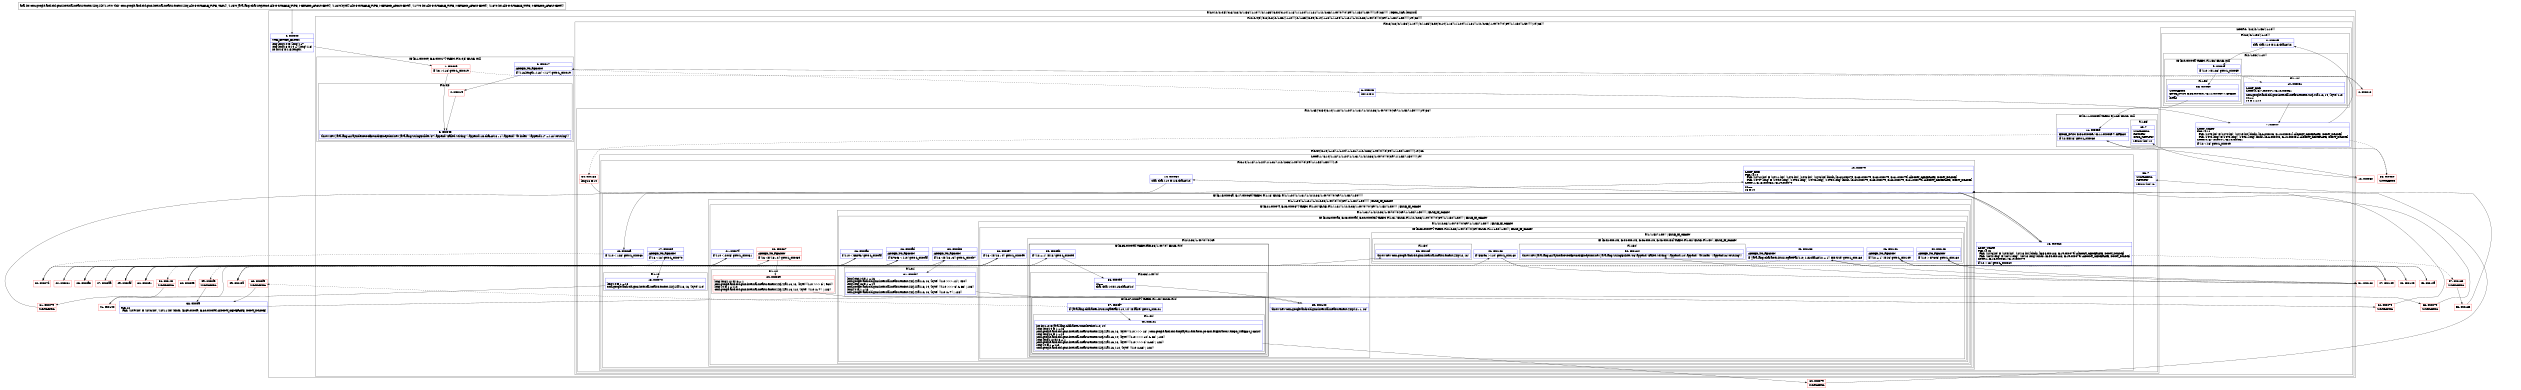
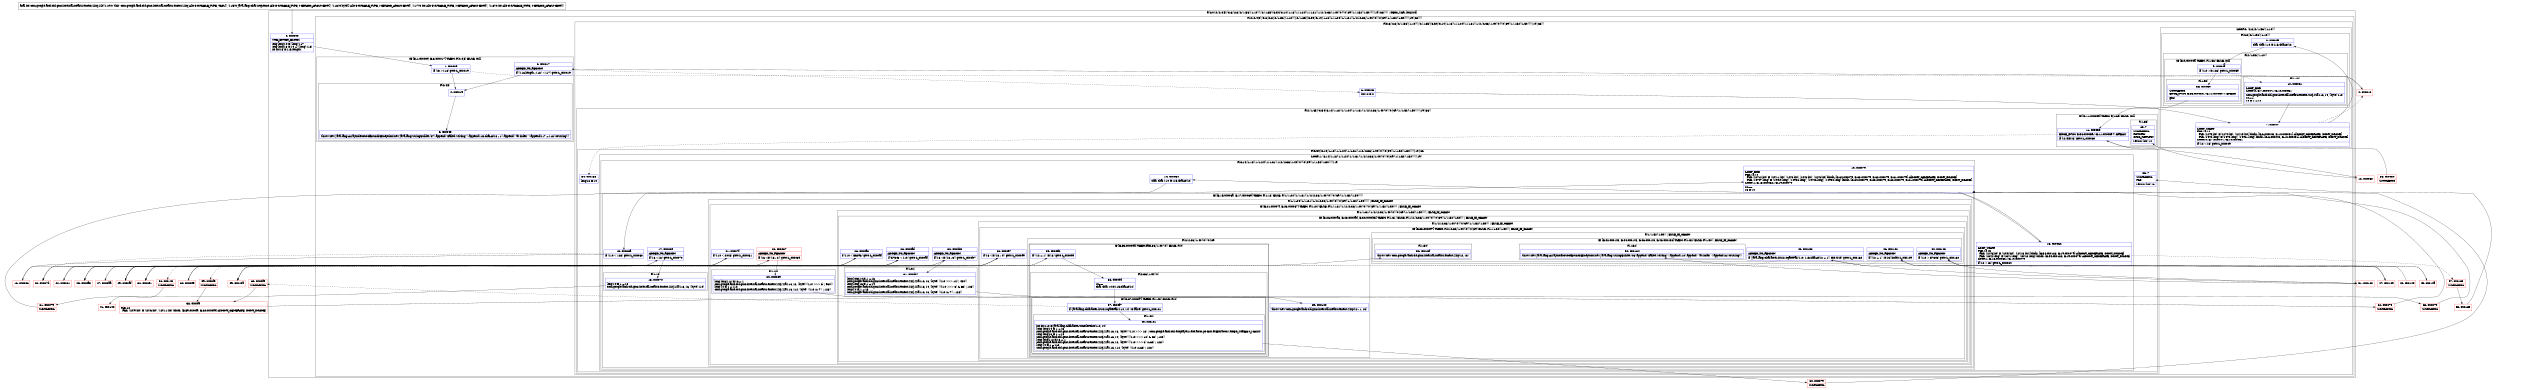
node "1: 0x000e": color red -> blue
node "4: 0x0019": color red -> blue
node "56: 0x005e": text "break" -> "gms"
edge "1: 0x000e" -> "5: 0x0045": now "1: 0x000e" -> "4: 0x0019"
edge "7: 0x0047" -> "55: 0x005e": now "7: 0x0047" -> "2: 0x0010"
node "54: 0x0188": color red -> blue
node "66: ?": text "RETURN" -> "PHI"
edge "54: 0x0188" -> "13: 0x0062": removed
node "42: 0x0143": removed
node "46: 0x014c": text "if ((r2 + 1) != r3) goto L_0x014e" -> "if ((r2 + 1) != r3) index L_0x014e"
node "16: 0x006c": added
node "24: 0x0089": color red -> blue
edge "36: 0x00ed" -> "39: 0x0100": now "36: 0x00ed" -> "37: 0x00f7"
node "38: 0x00f9": color blue -> red
